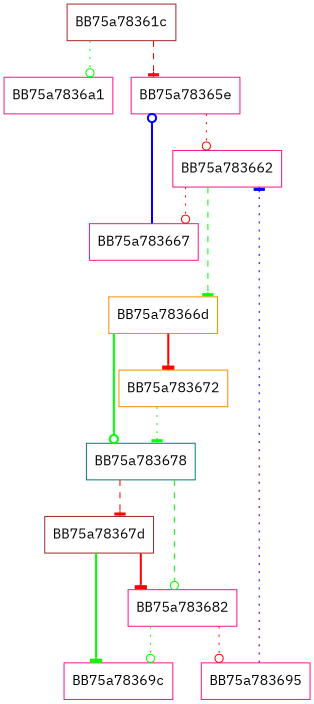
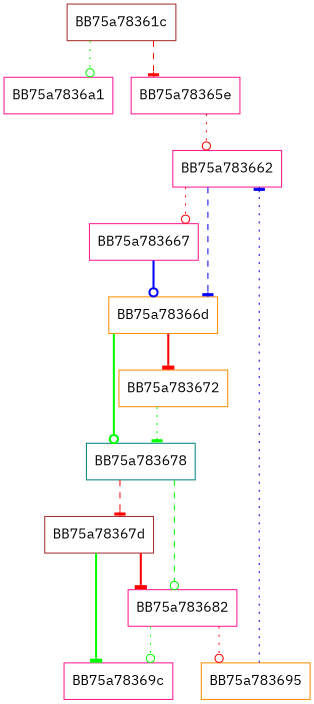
edge "BB75a783667" -> "BB75a78365e": now "BB75a783667" -> "BB75a78366d"
edge "BB75a783662" -> "BB75a78366d": color green -> blue
node "BB75a783695": color deeppink -> darkorange
